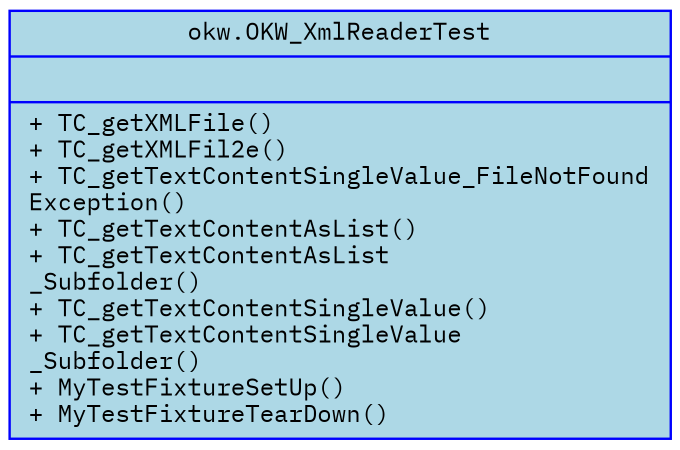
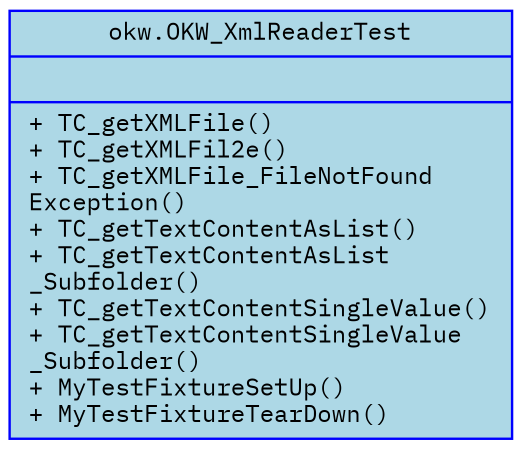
node "okw.OKW_XmlReaderTest": text "+ TC_getTextContentSingleValue_FileNotFound" -> "+ TC_getXMLFile_FileNotFound"
